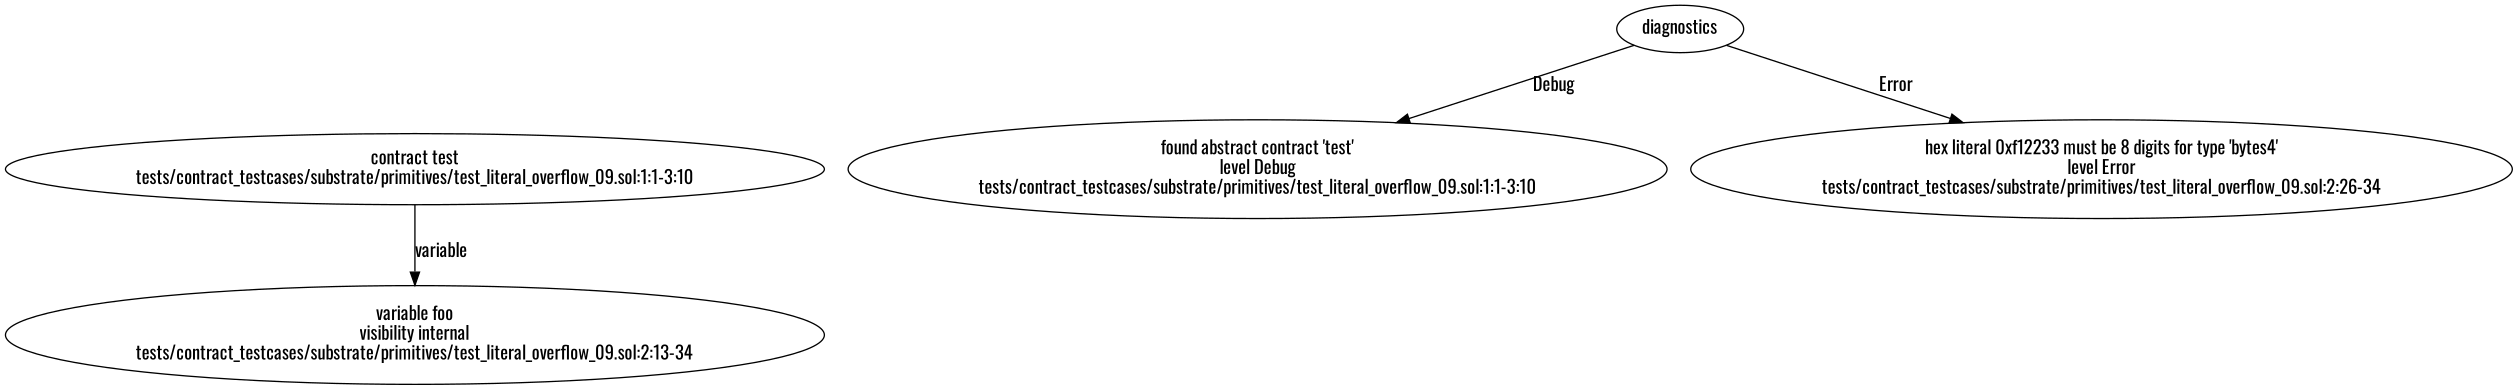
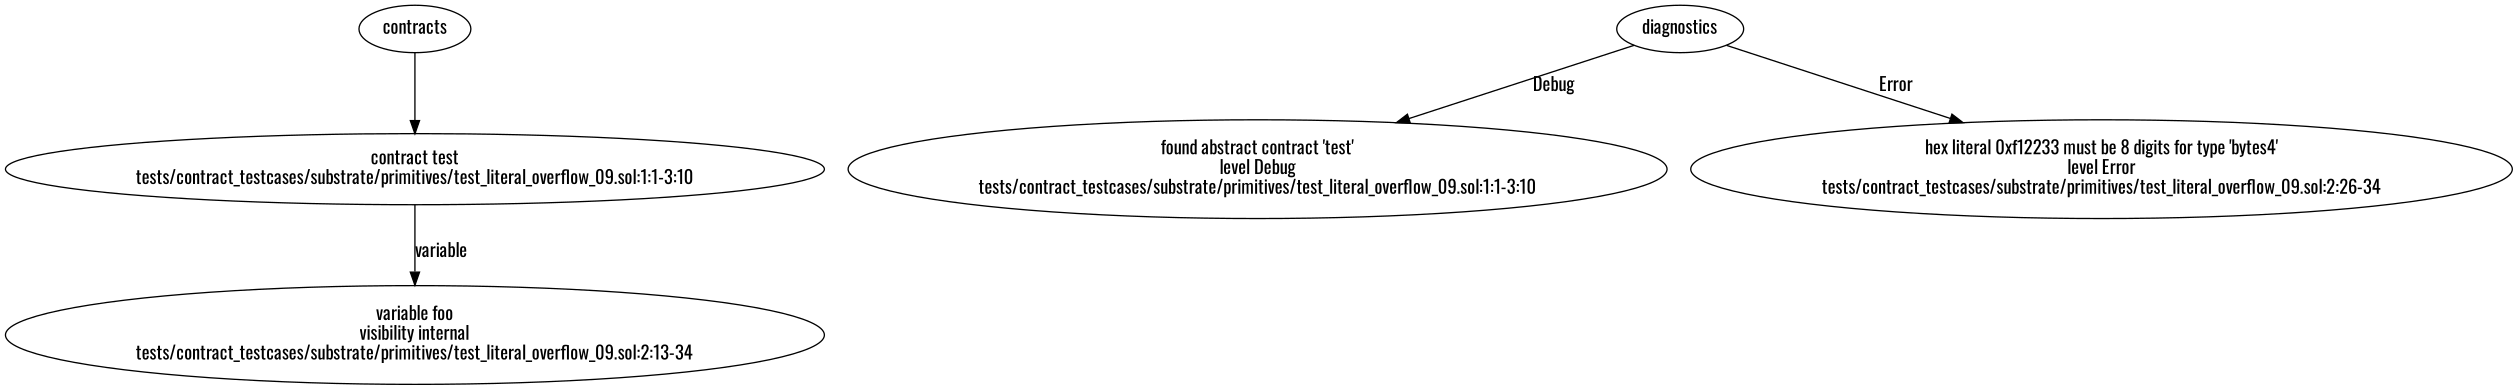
node "contracts": added
